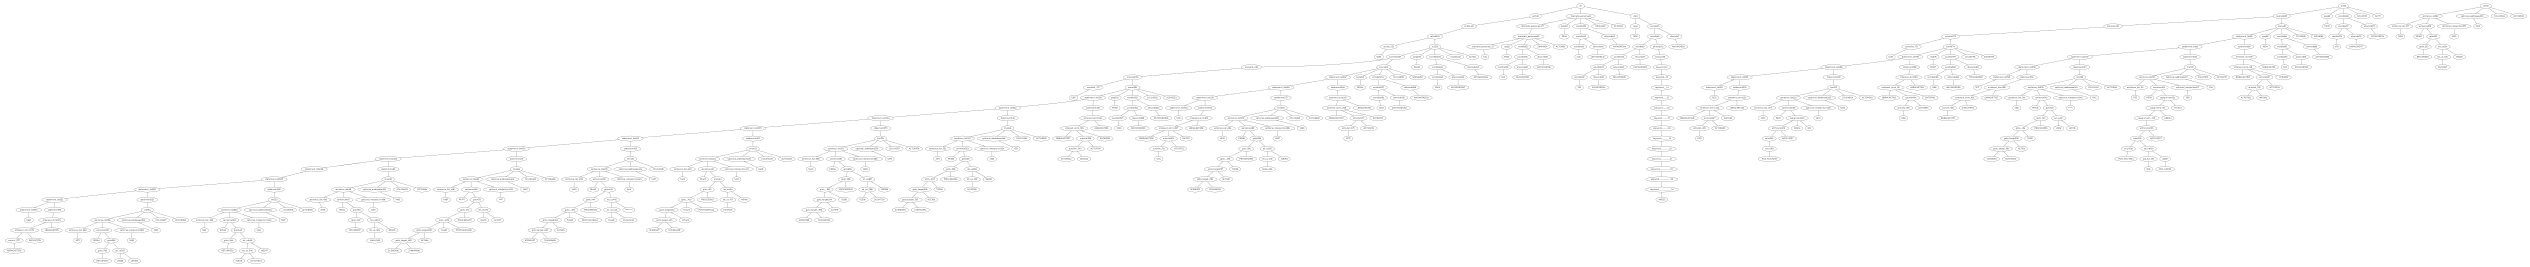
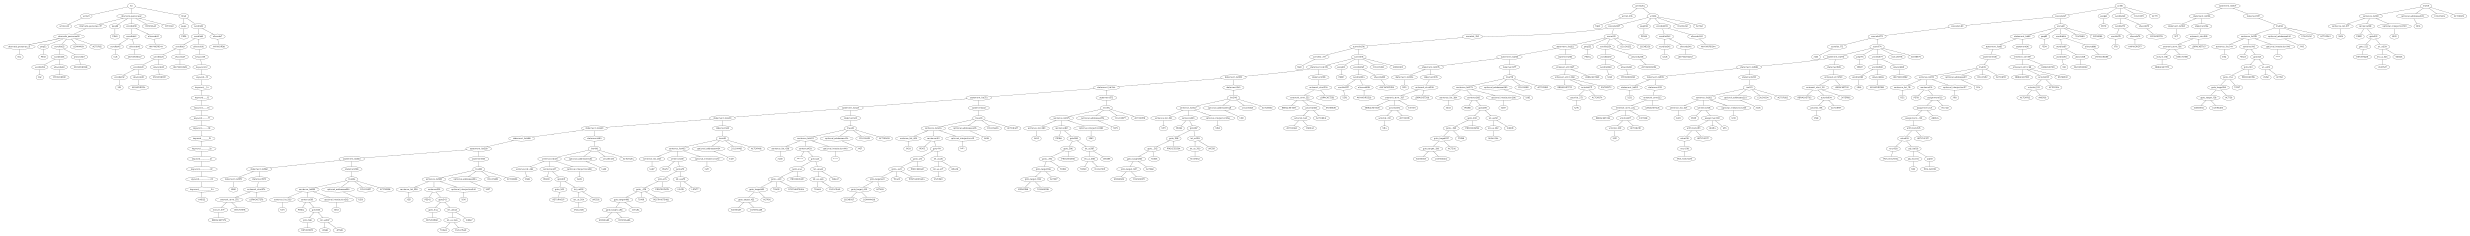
edge "actlist_65" -- "actlist234": removed
edge "statement_list95" -- "statement_list107": removed
node "ACTOR436": added
